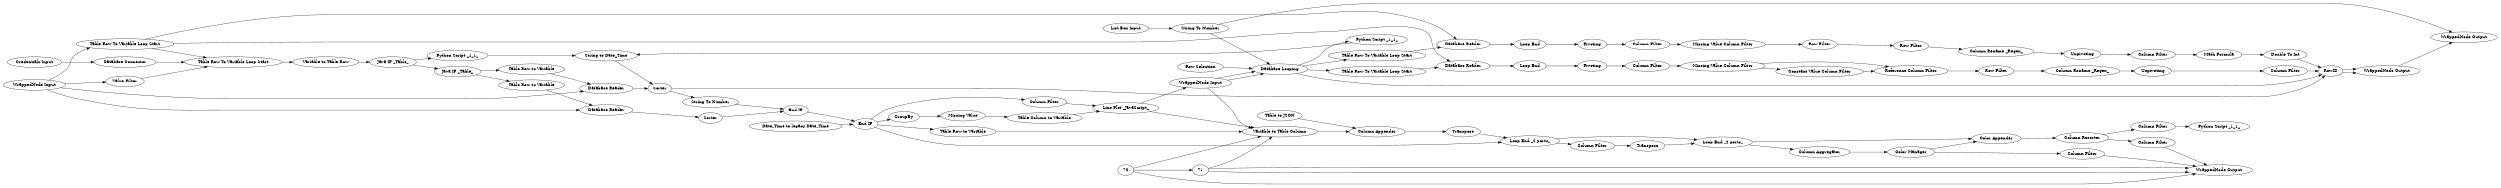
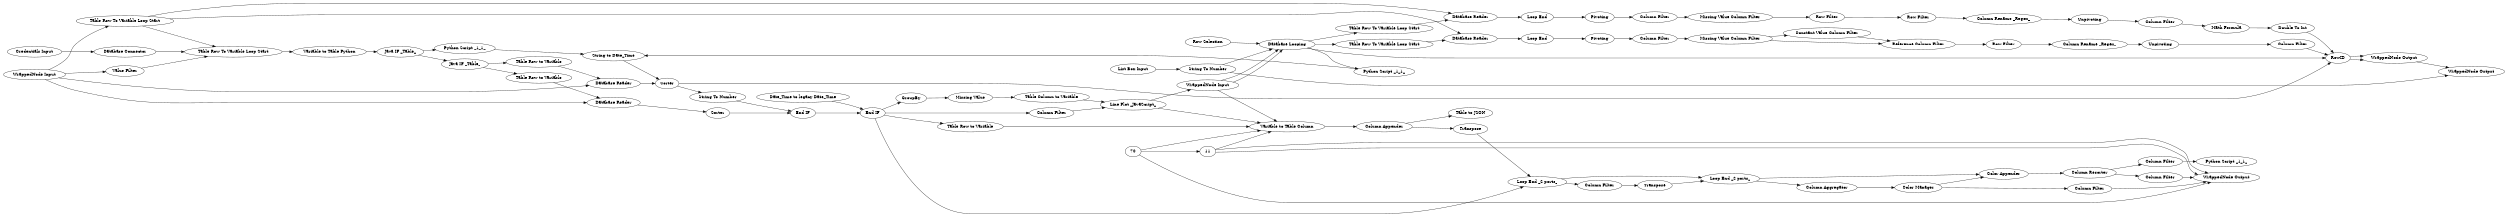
node "Variable to Table Row": label "Variable to Table Row" -> "Variable to Table Python"
edge "Table to JSON" -> "Column Appender": reversed
node "71": label "71" -> "11"
